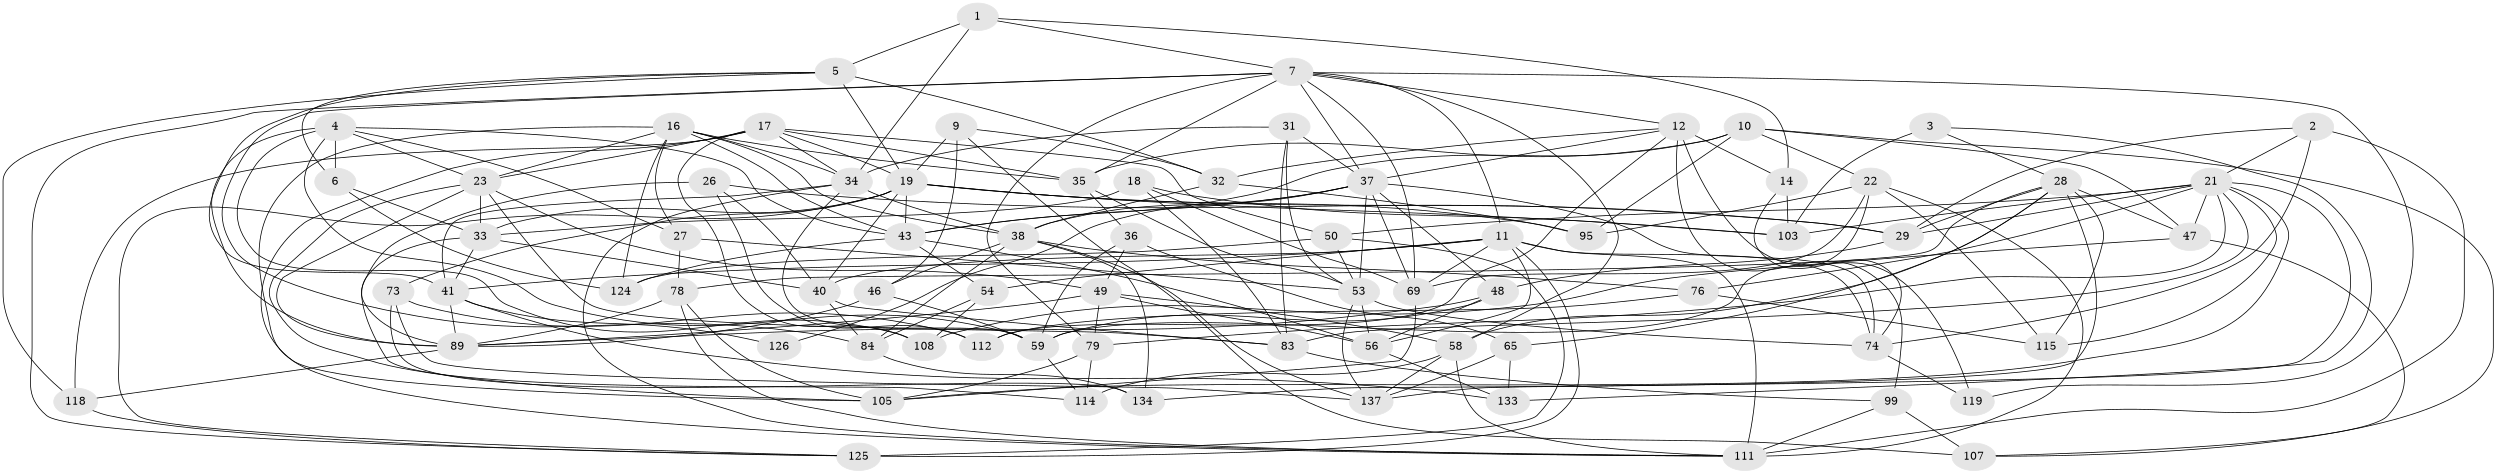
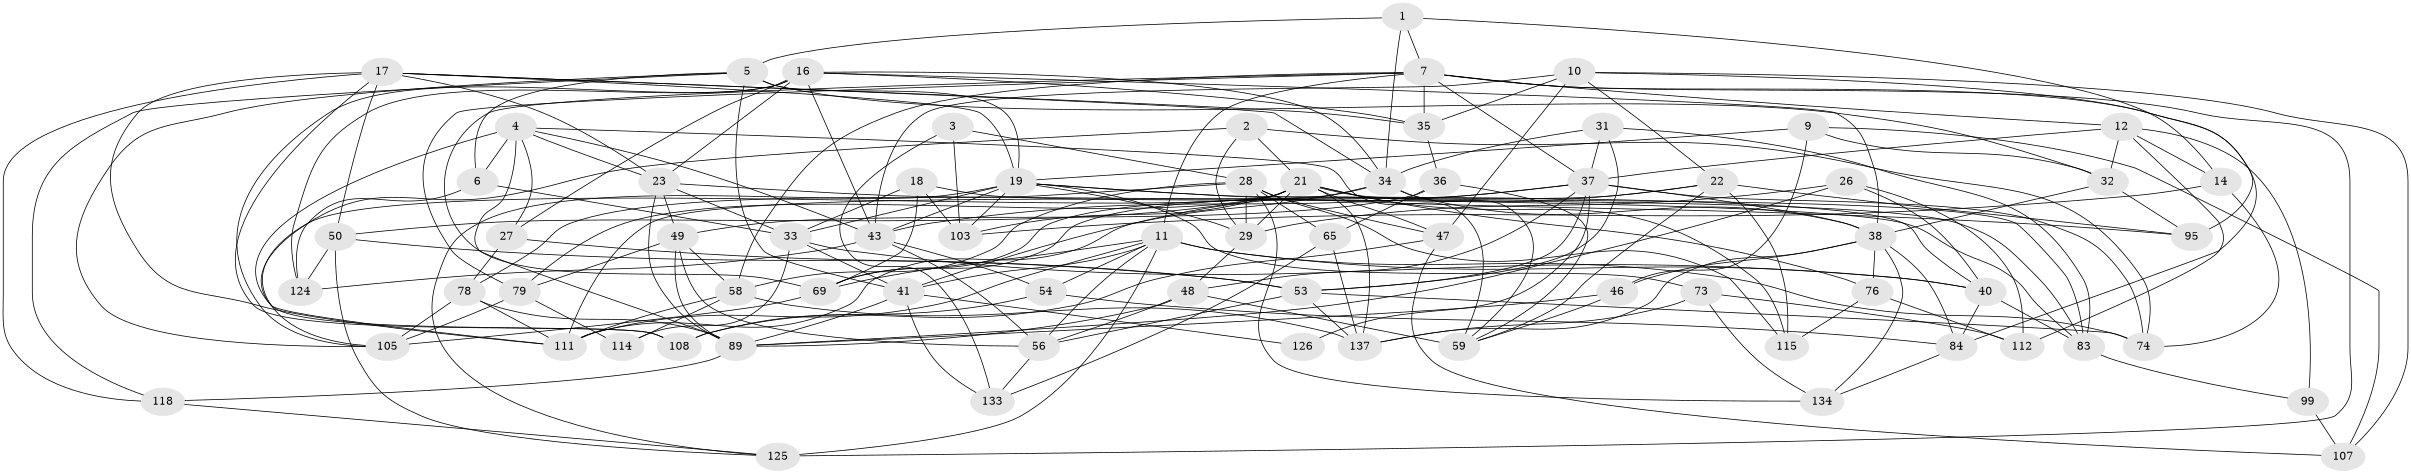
edge "35" -- "53": removed
edge "23" -- "105": now "5" -- "105"
edge "59" -- "114": removed
node "119": removed
edge "99" -- "111": removed
